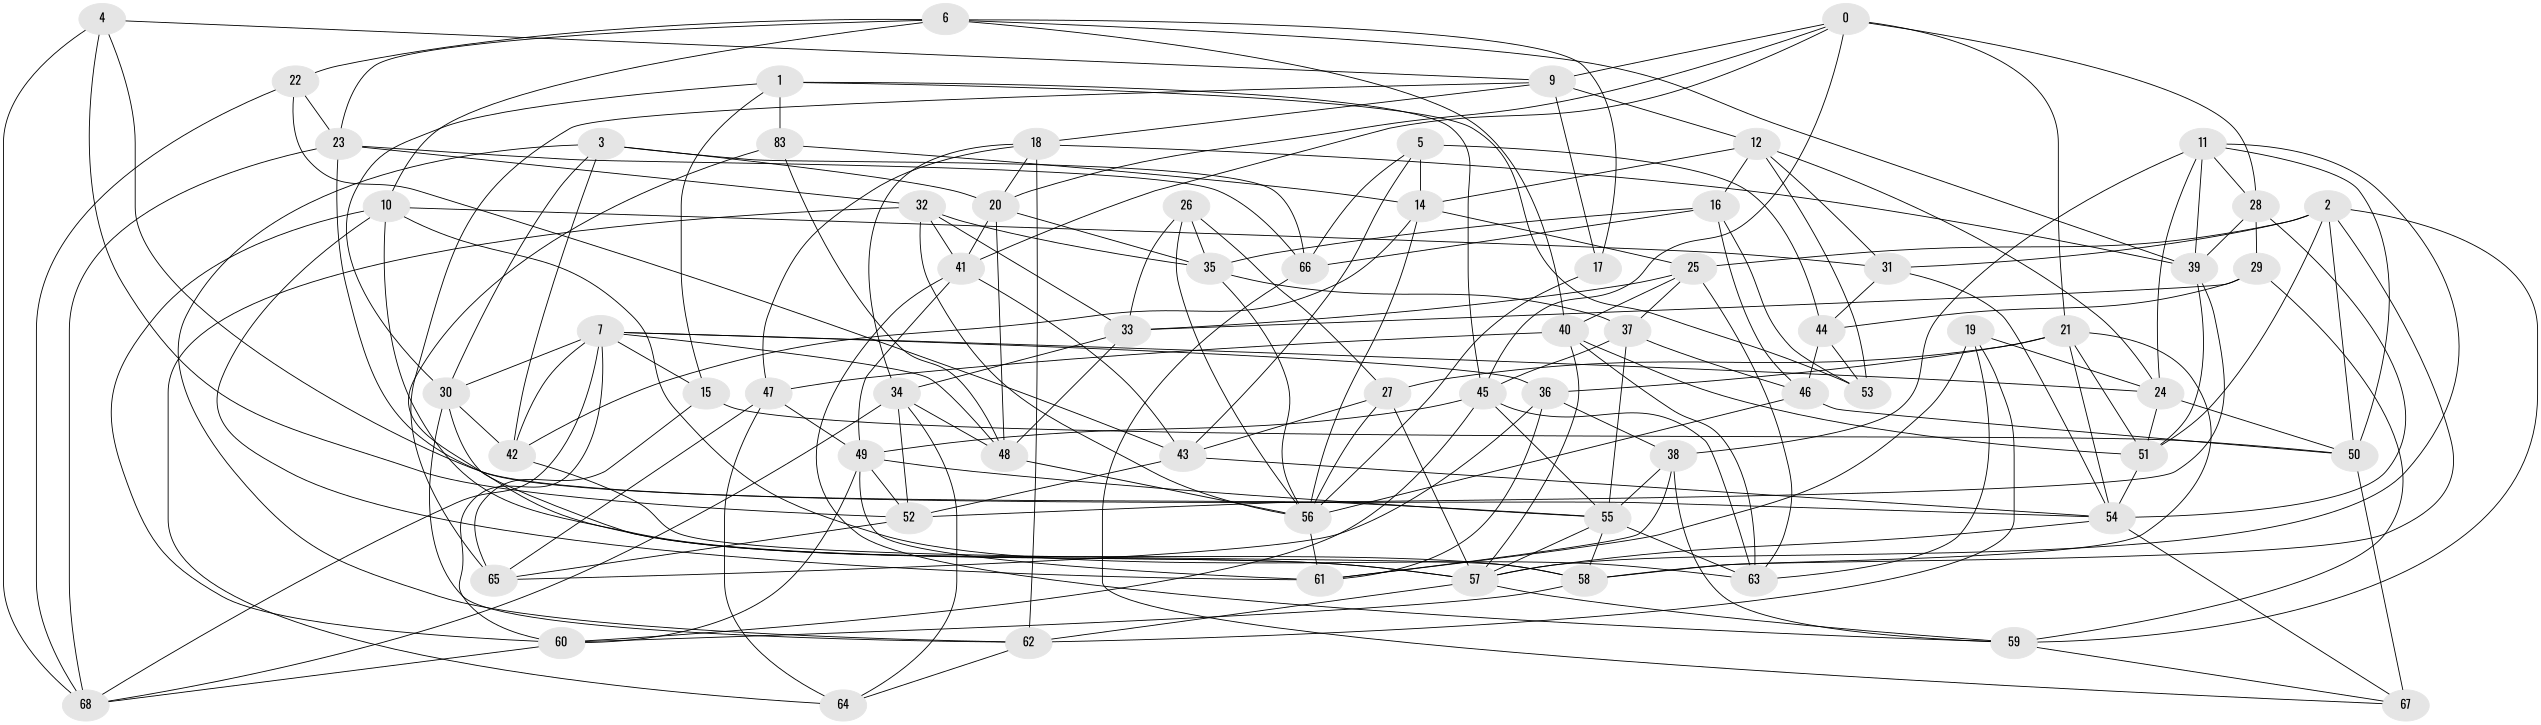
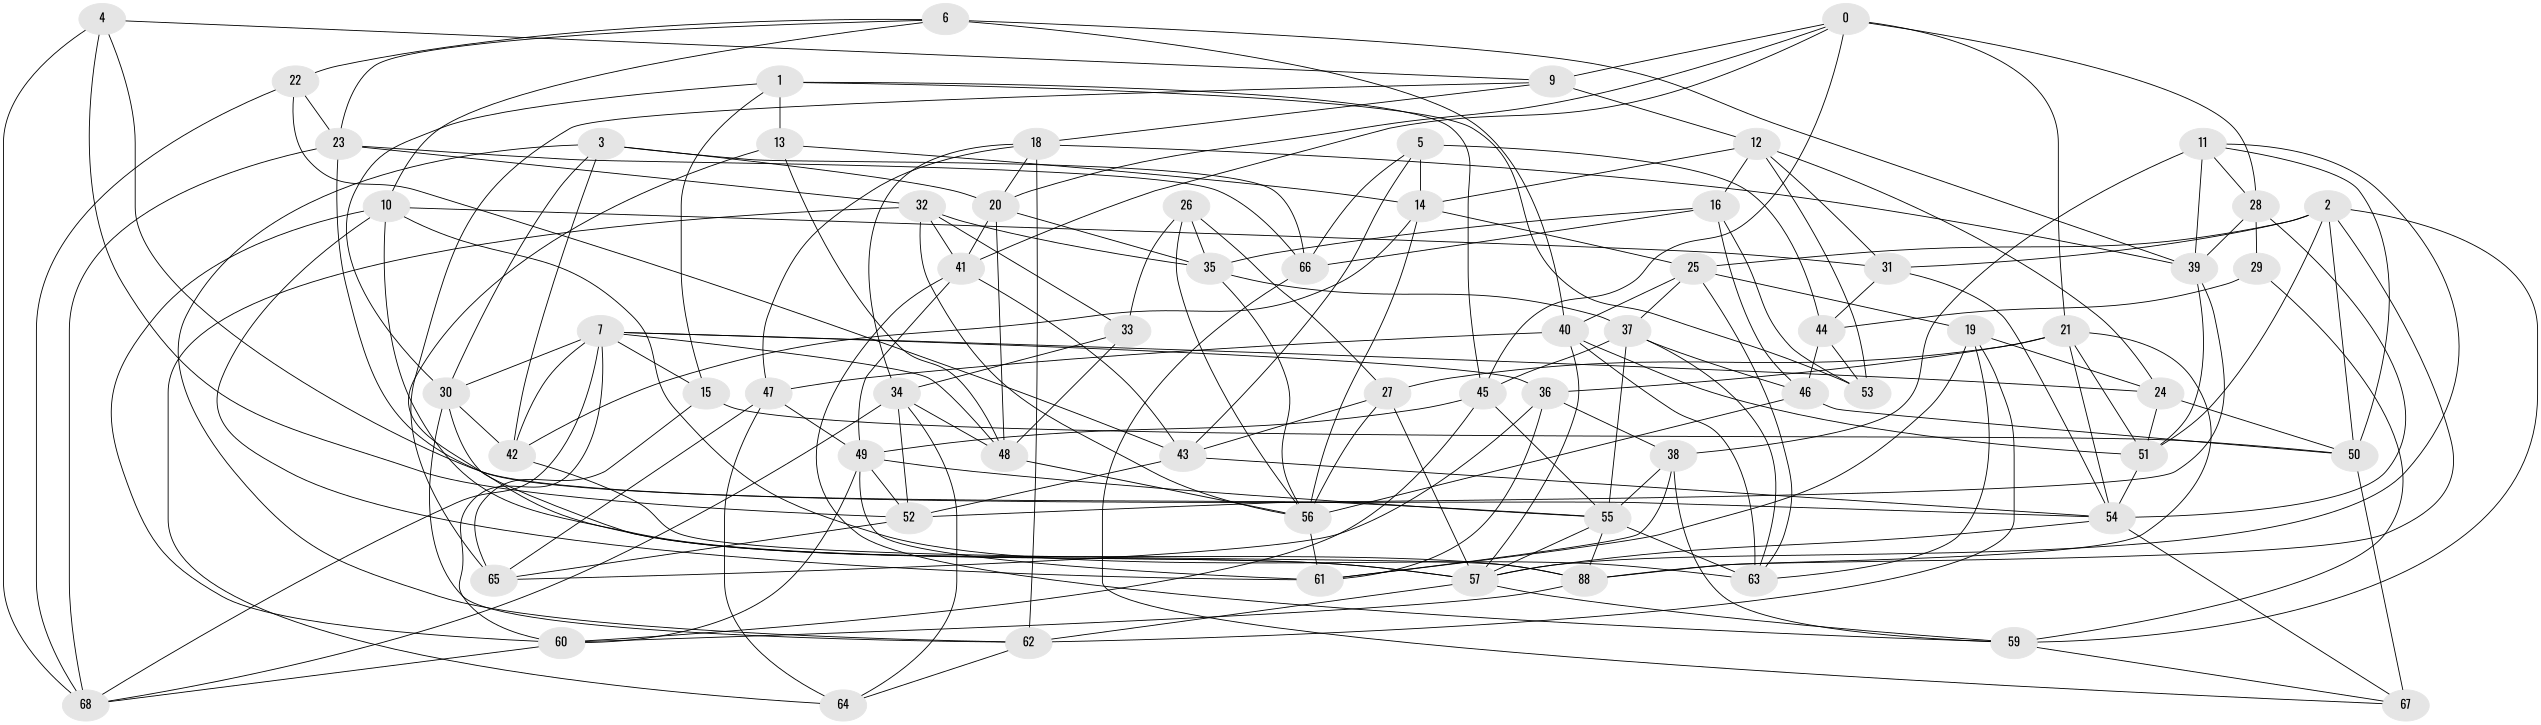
node "83": label "83" -> "13"
node "17": removed
edge "11" -- "24": removed
edge "29" -- "33": removed
edge "25" -- "33": now "25" -- "19"
edge "45" -- "63": now "37" -- "63"
node "58": label "58" -> "88"
